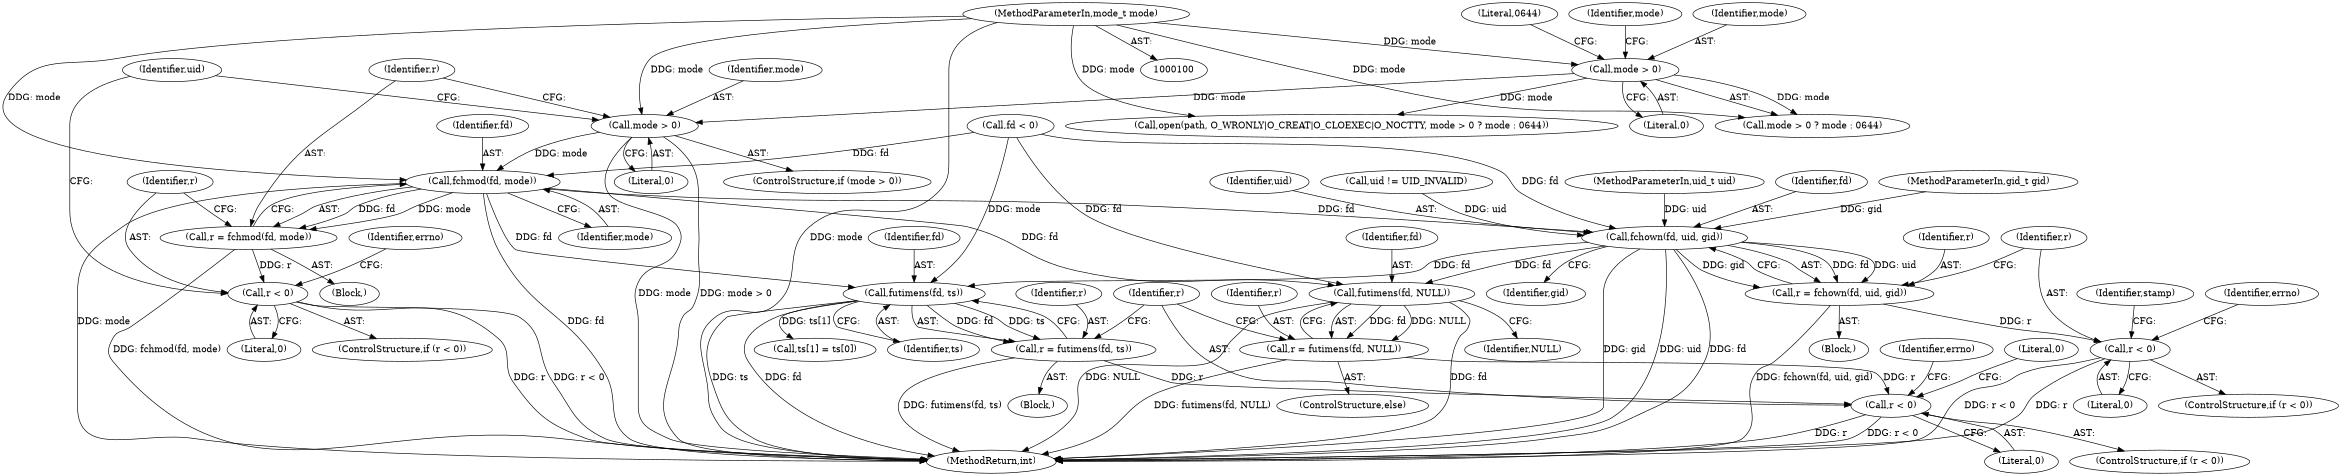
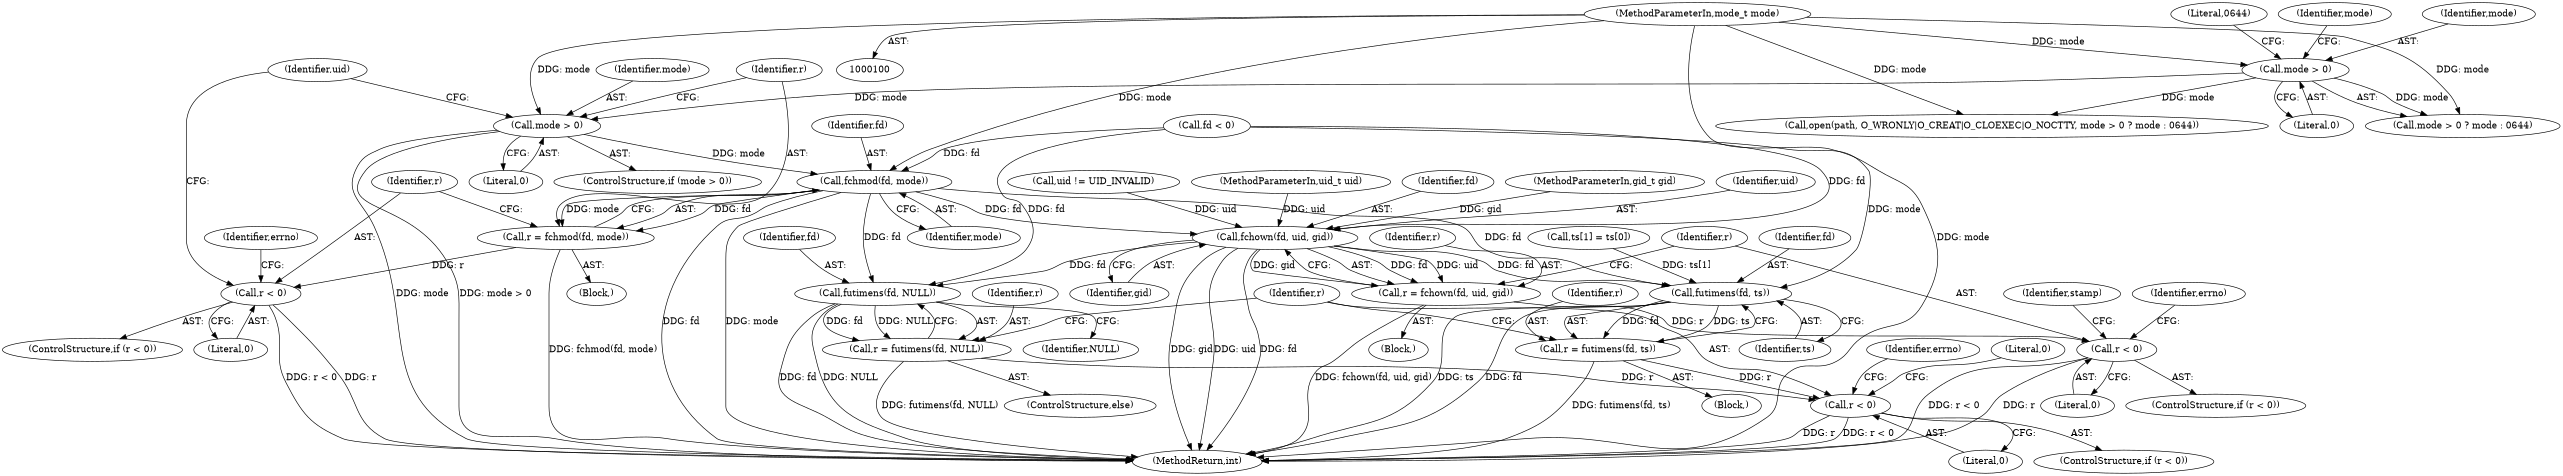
edge "(Identifier,gid)" -> "(Call,fchown(fd, uid, gid))": added, label "AST:"
edge "(Call,futimens(fd, ts))" -> "(Call,ts[1] = ts[0])": reversed
